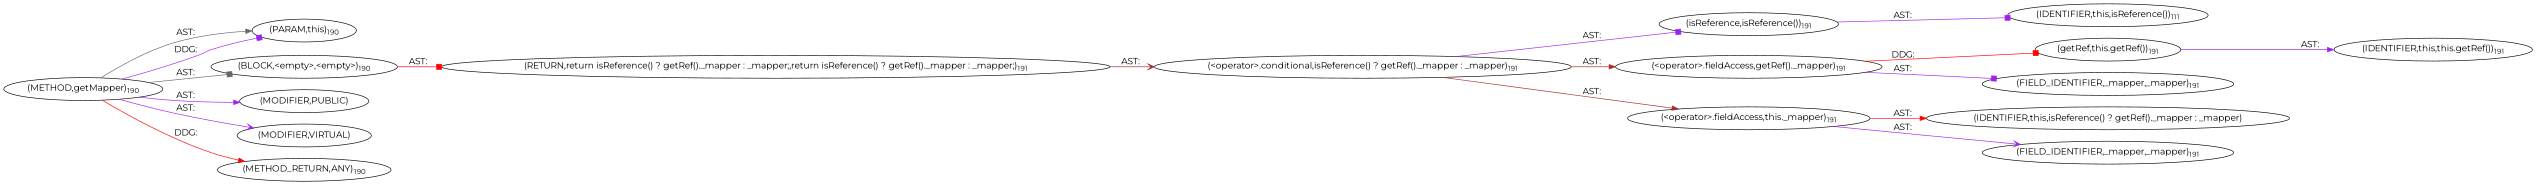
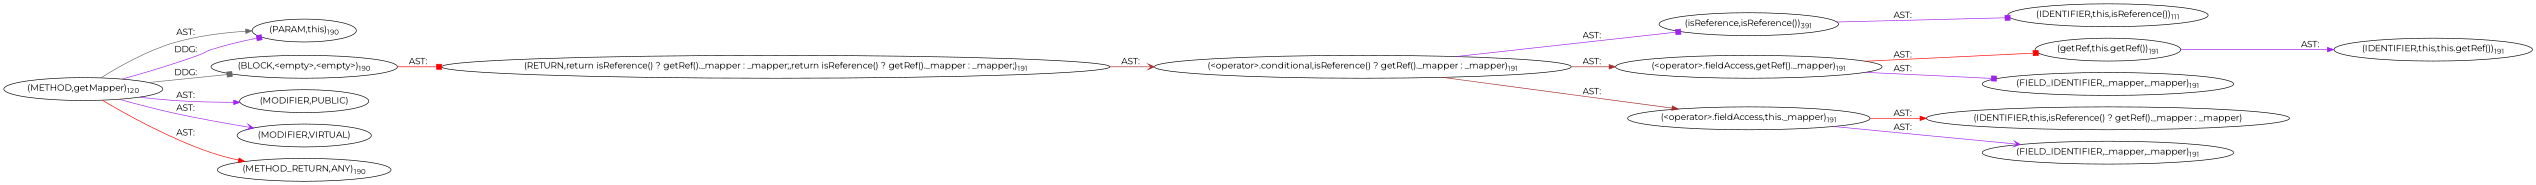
node "(isReference,isReference())": text "191" -> "391"
edge "(<operator>.fieldAccess,getRef()._mapper)" -> "(getRef,this.getRef())": label "DDG: " -> "AST: "
edge "(METHOD,getMapper)" -> "(BLOCK,<empty>,<empty>)": label "AST: " -> "DDG: "
node "(METHOD,getMapper)": text "190" -> "120"
edge "(METHOD,getMapper)" -> "(METHOD_RETURN,ANY)": label "DDG: " -> "AST: "
